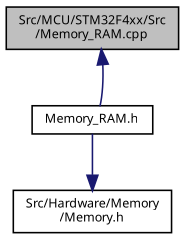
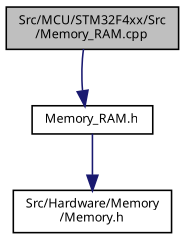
edge "Memory_RAM.h" -> "Src/MCU/STM32F4xx/Src /Memory_RAM.cpp": reversed
